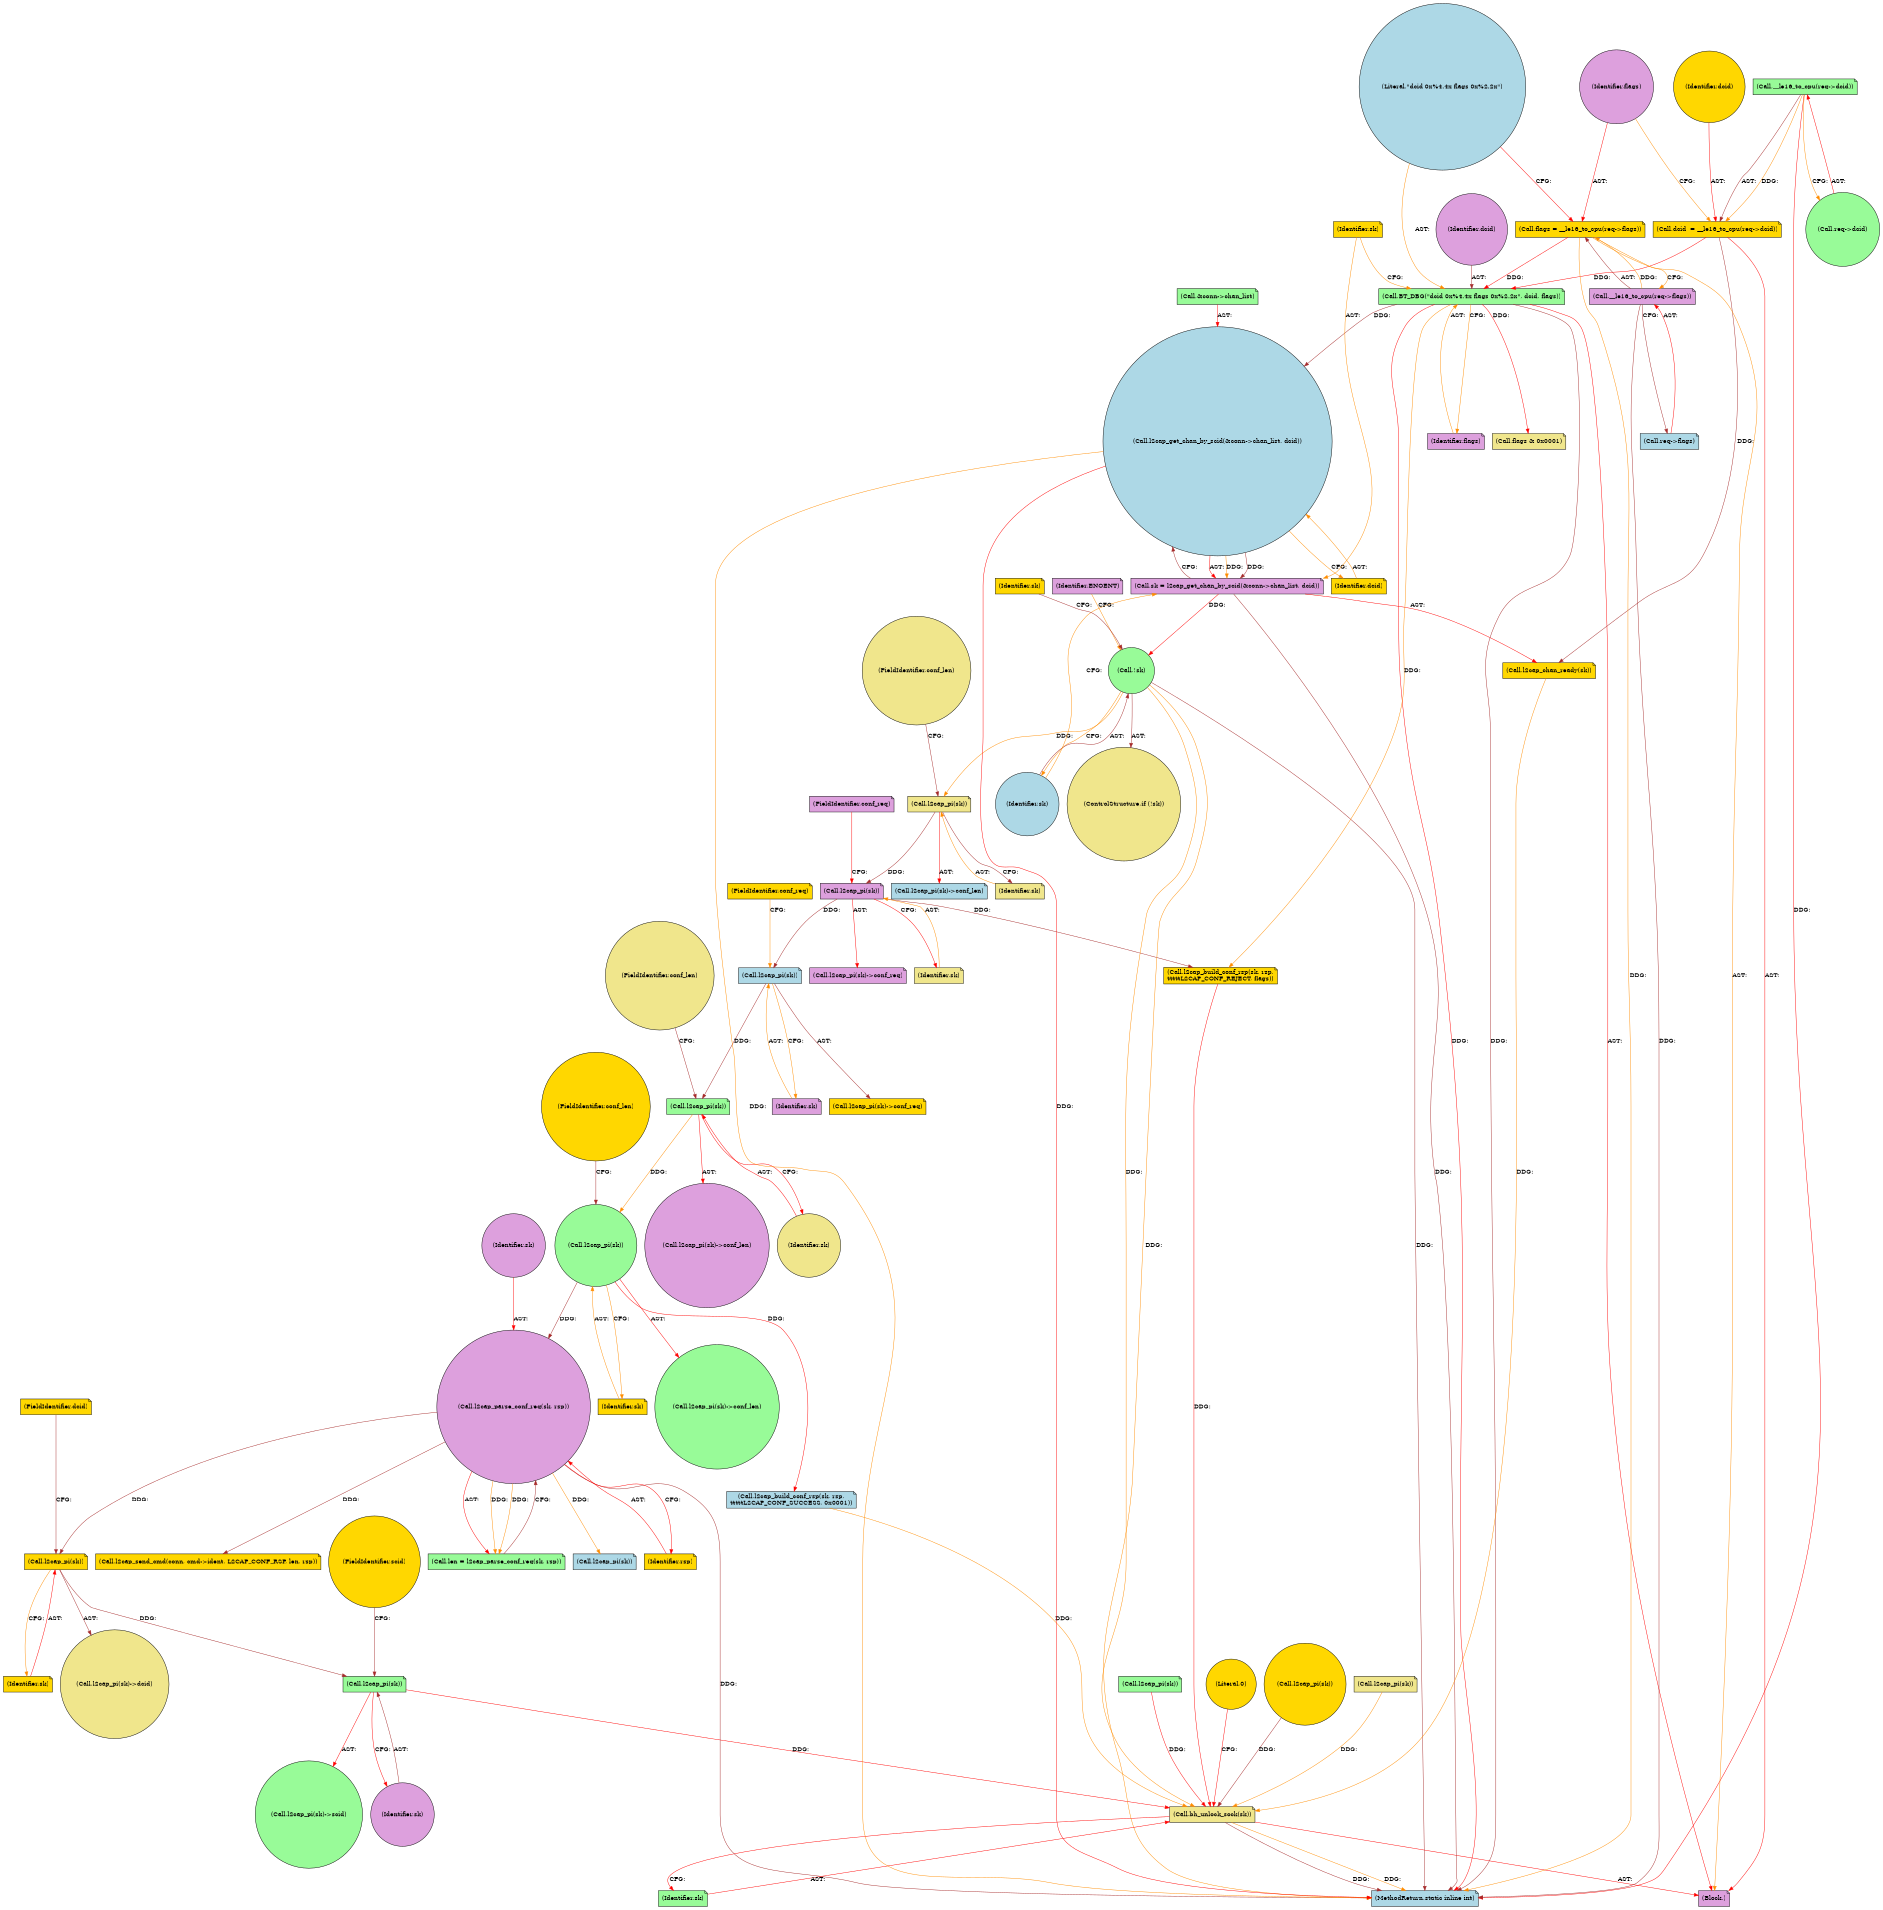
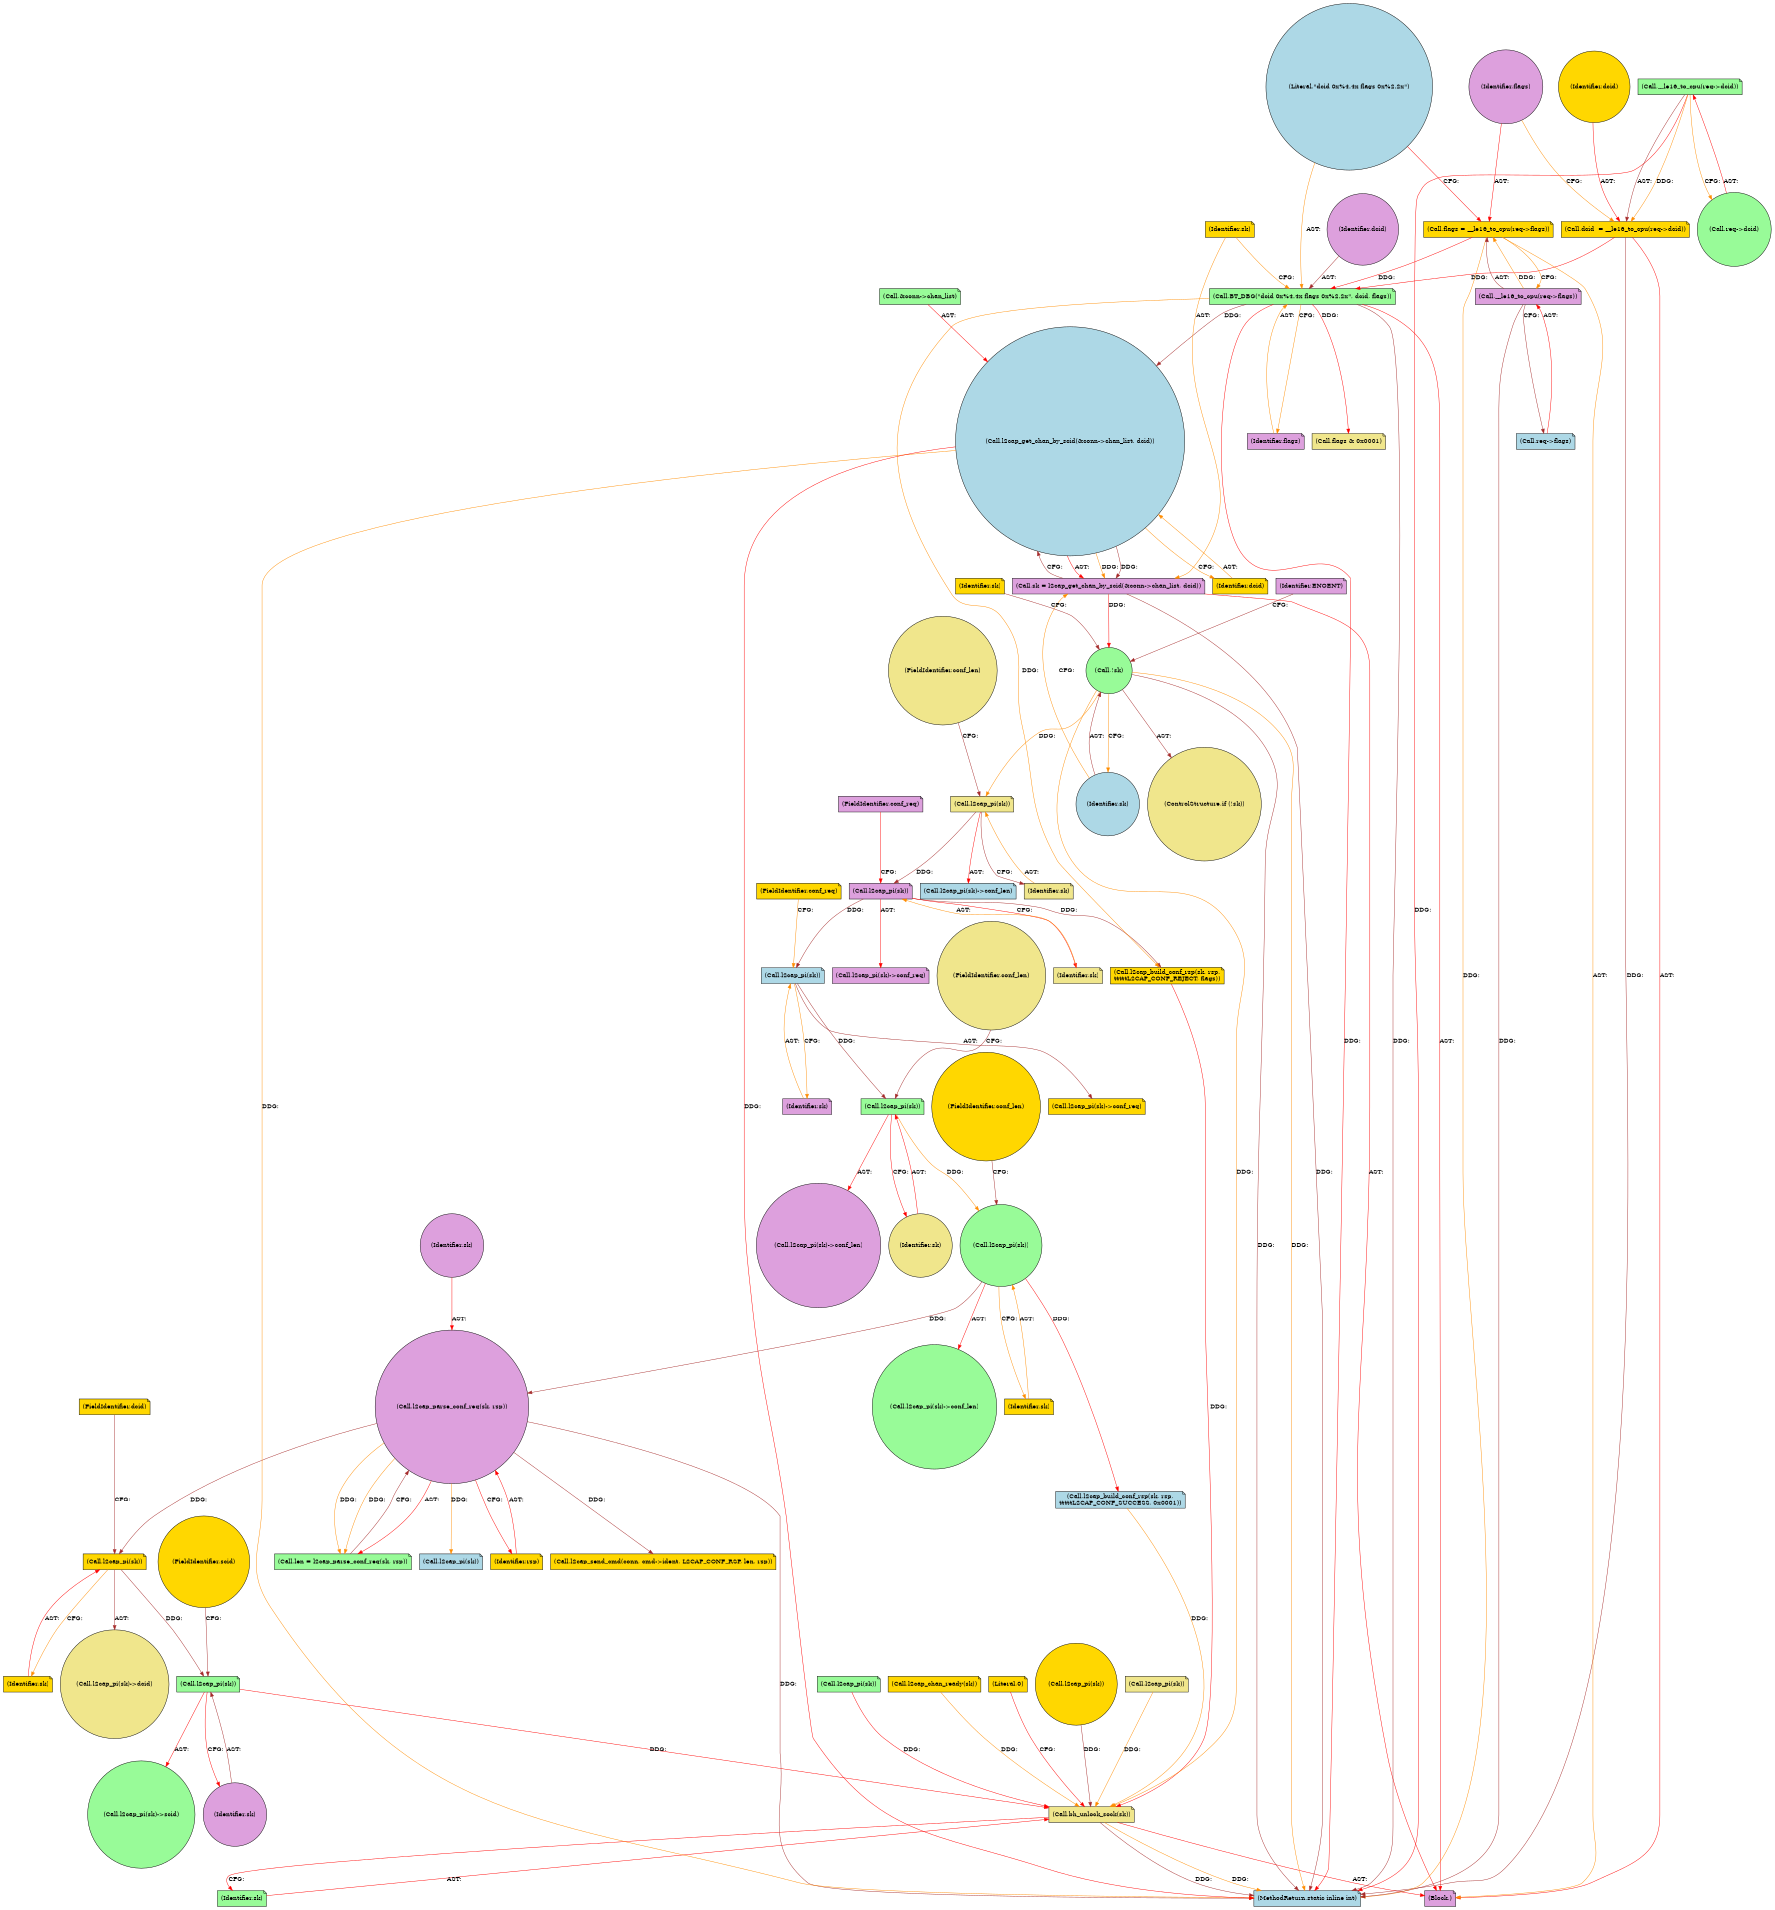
edge "(Call,dcid  = __le16_to_cpu(req->dcid))" -> "(Call,l2cap_chan_ready(sk))": now "(Call,dcid  = __le16_to_cpu(req->dcid))" -> "(MethodReturn,static inline int)"
edge "(Call,sk = l2cap_get_chan_by_scid(&conn->chan_list, dcid))" -> "(Call,l2cap_chan_ready(sk))": now "(Call,sk = l2cap_get_chan_by_scid(&conn->chan_list, dcid))" -> "(Block,)"
edge "(Identifier,ENOENT)" -> "(Call,!sk)": color darkorange -> brown
node "(Literal,0)": shape circle -> note
